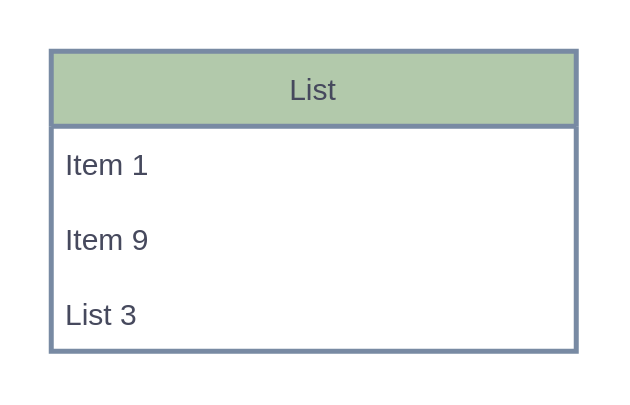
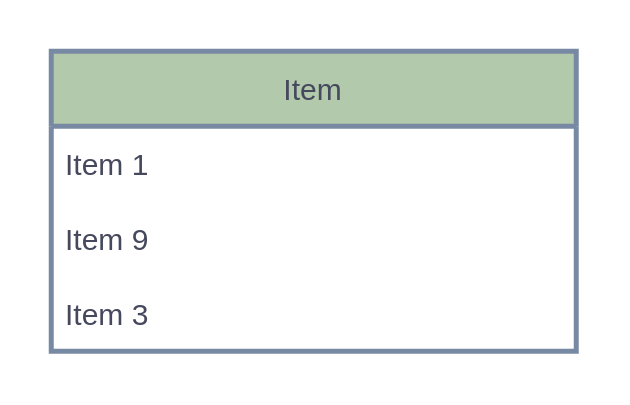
node "List": label "List" -> "Item"
node "List 3": label "List 3" -> "Item 3"
